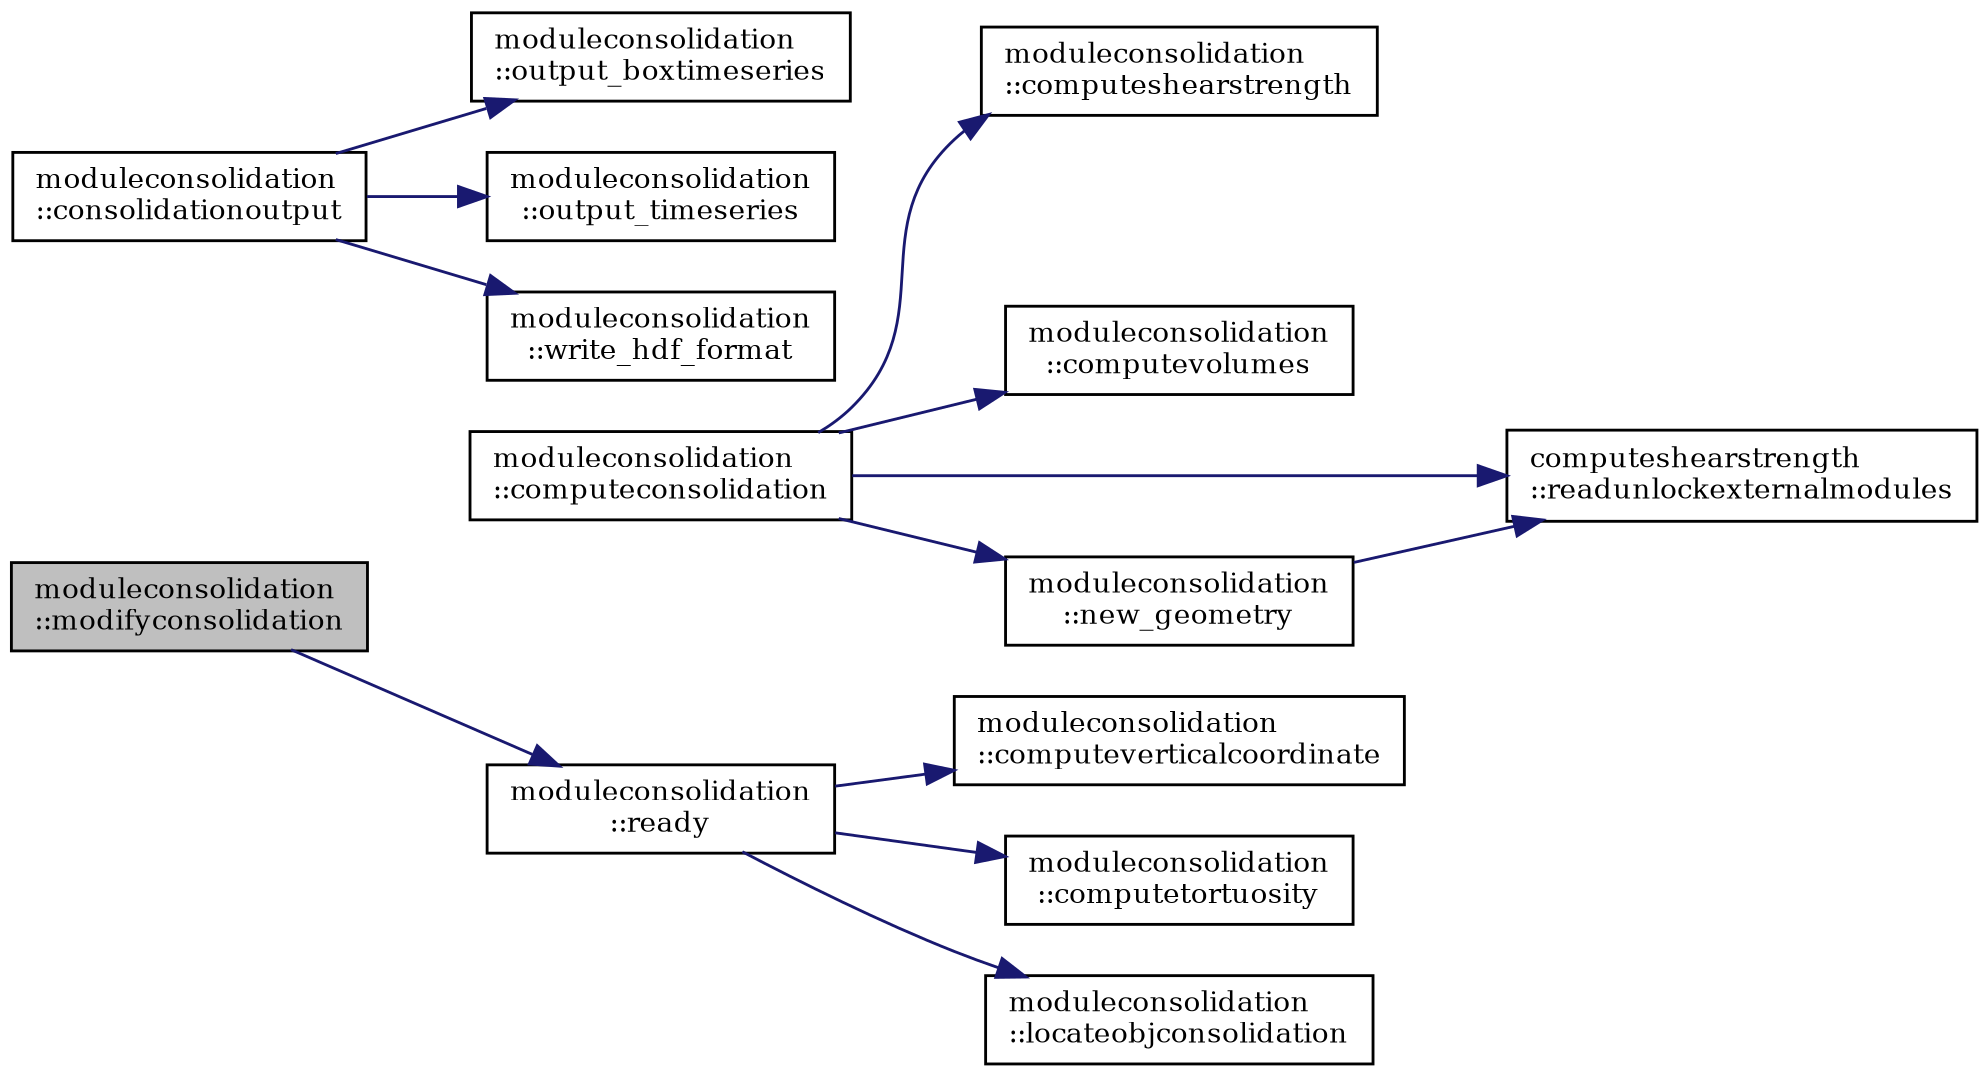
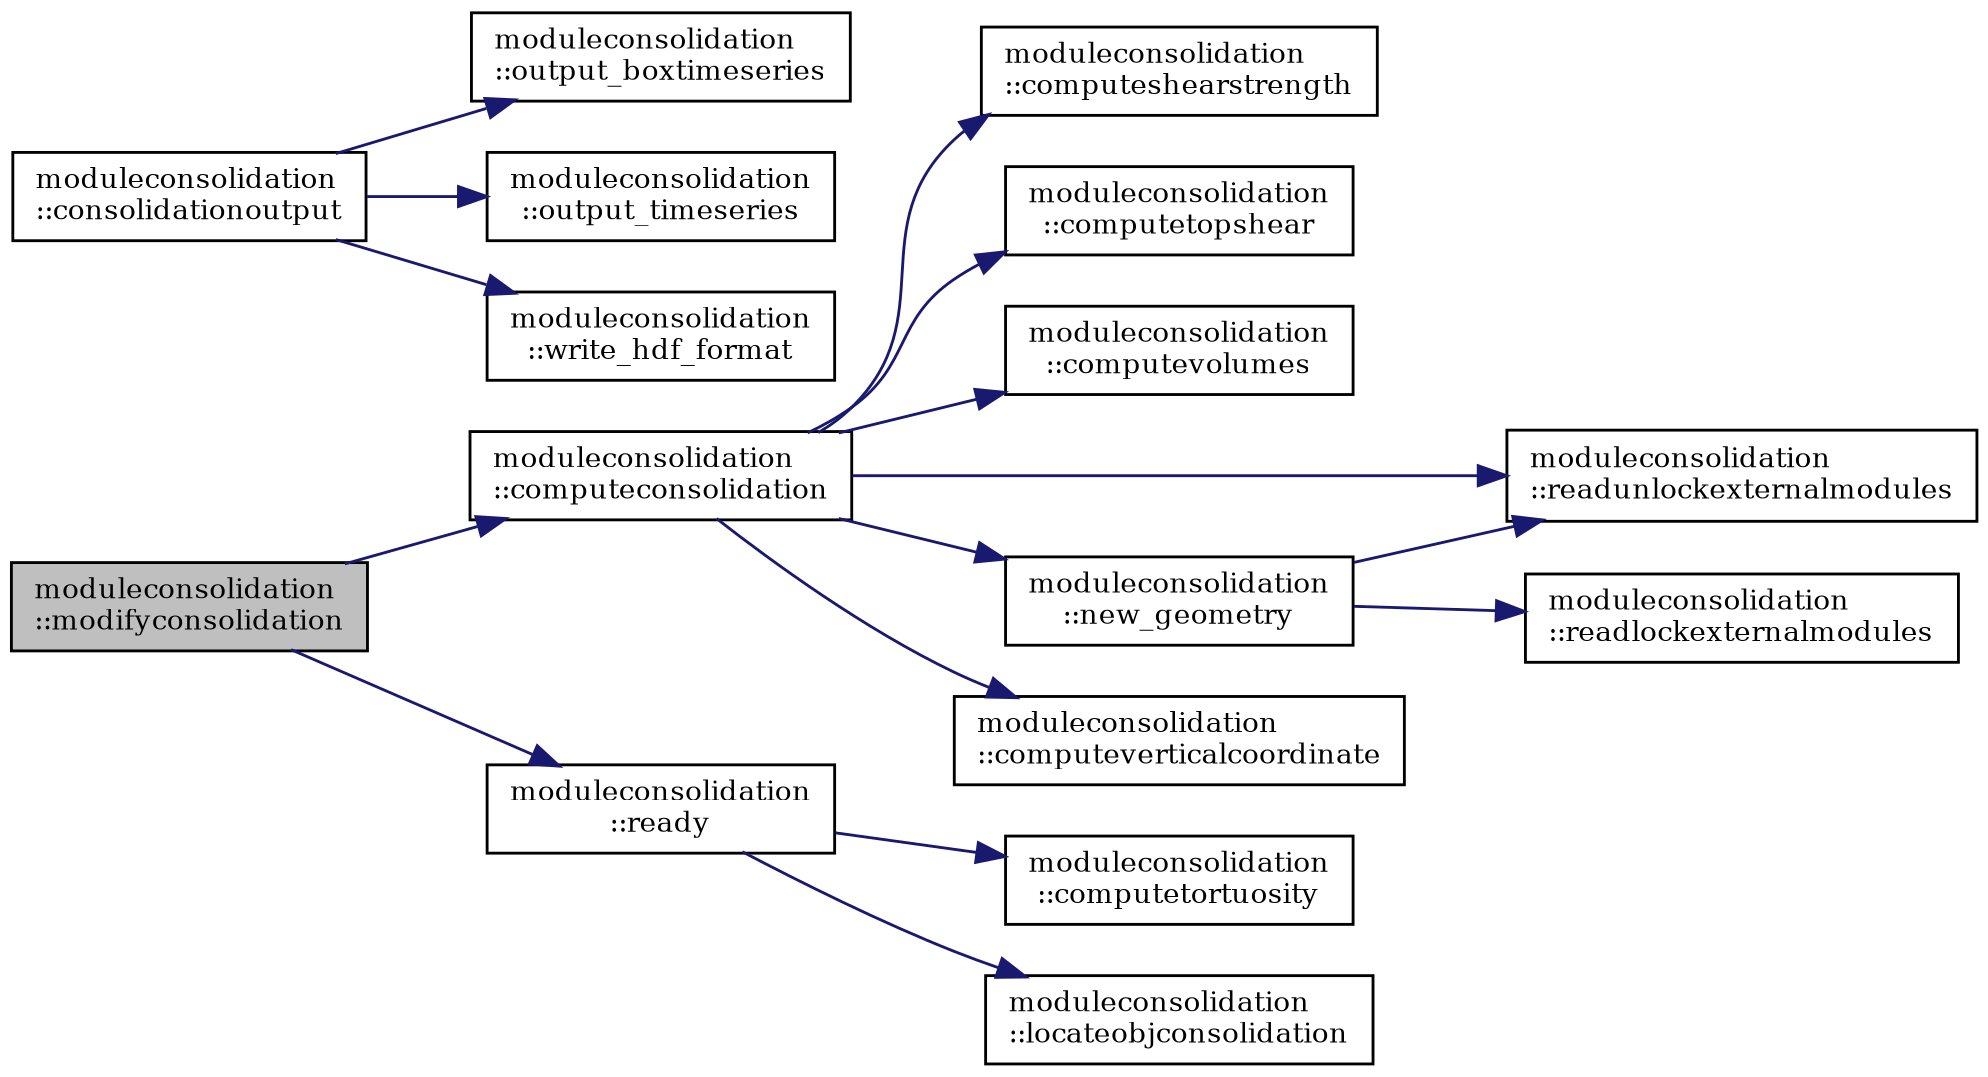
node "moduleconsolidation ::computetopshear": added
node "computeshearstrength ::readunlockexternalmodules": label "computeshearstrength ::readunlockexternalmodules" -> "moduleconsolidation ::readunlockexternalmodules"
edge "moduleconsolidation ::modifyconsolidation" -> "moduleconsolidation ::computeconsolidation": added
node "moduleconsolidation ::readlockexternalmodules": added
edge "moduleconsolidation ::ready" -> "moduleconsolidation ::computeverticalcoordinate": now "moduleconsolidation ::computeconsolidation" -> "moduleconsolidation ::computeverticalcoordinate"
